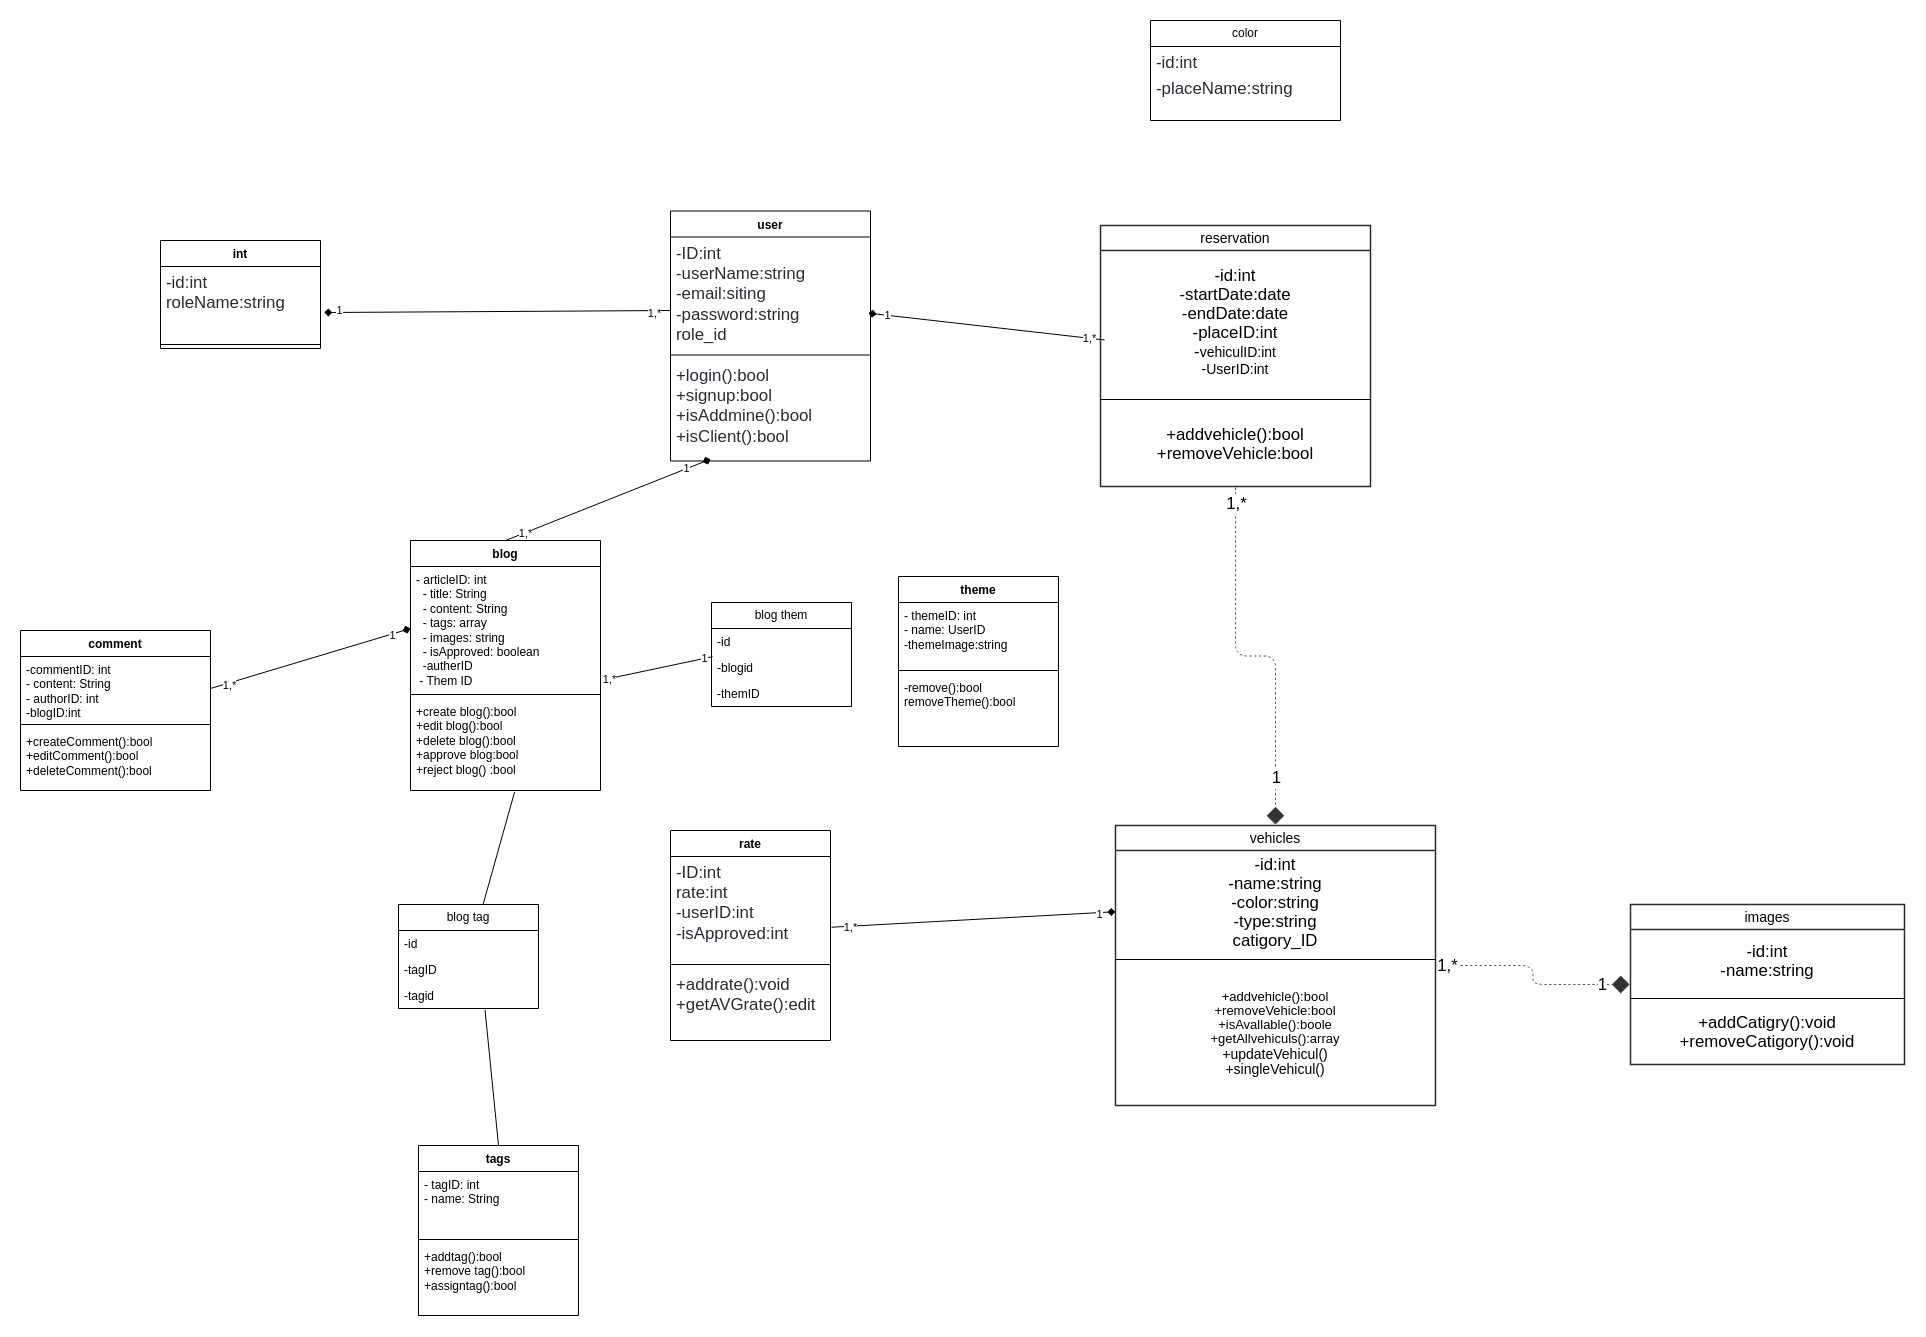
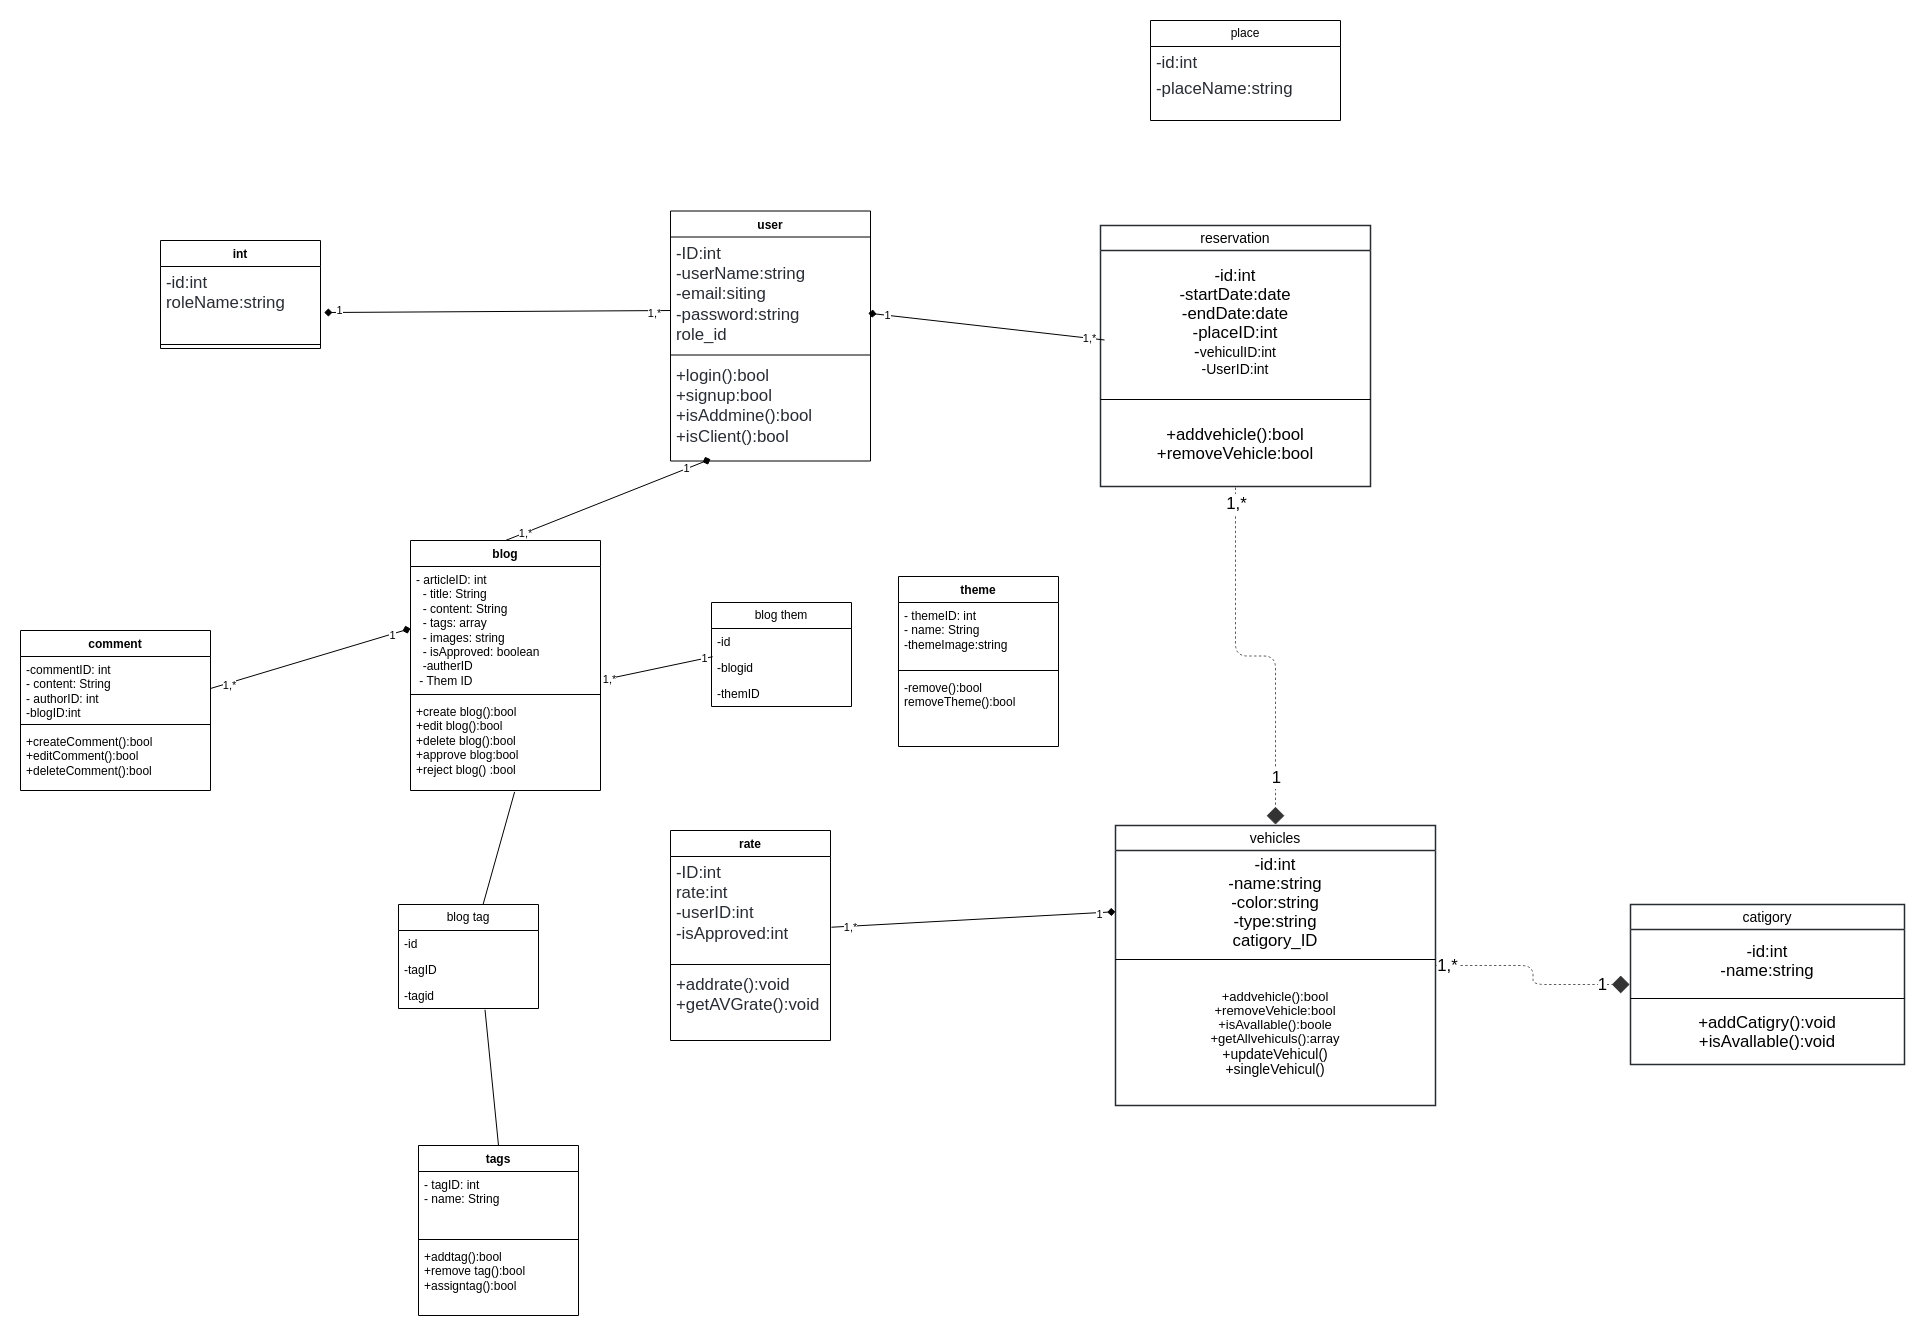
node "color": label "color" -> "place"
node "- themeID: int - name: UserID -themeImage:string": label "- themeID: int - name: UserID -themeImage:string" -> "- themeID: int - name: String -themeImage:string"
node "images": label "images" -> "catigory"
node "+addrate():void +getAVGrate():edit": label "+addrate():void +getAVGrate():edit" -> "+addrate():void +getAVGrate():void"
node "+addCatigry():void +removeCatigory():void": label "+addCatigry():void +removeCatigory():void" -> "+addCatigry():void +isAvallable():void"
